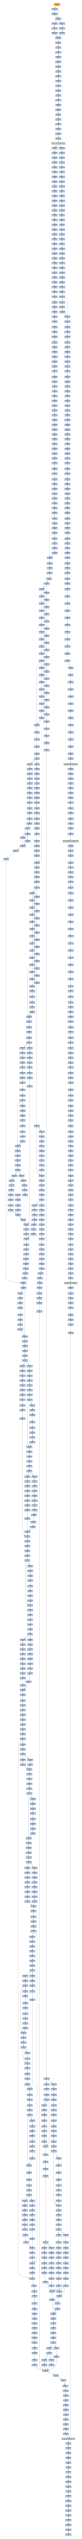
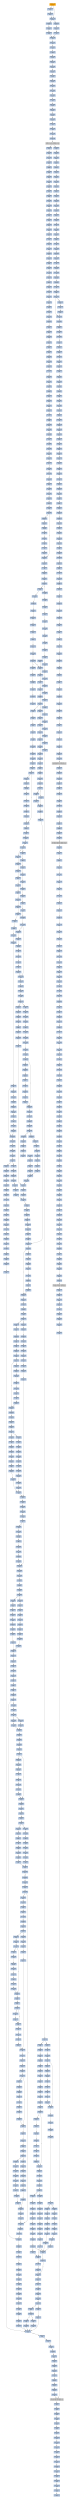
node "0x002f029c incl": removed
